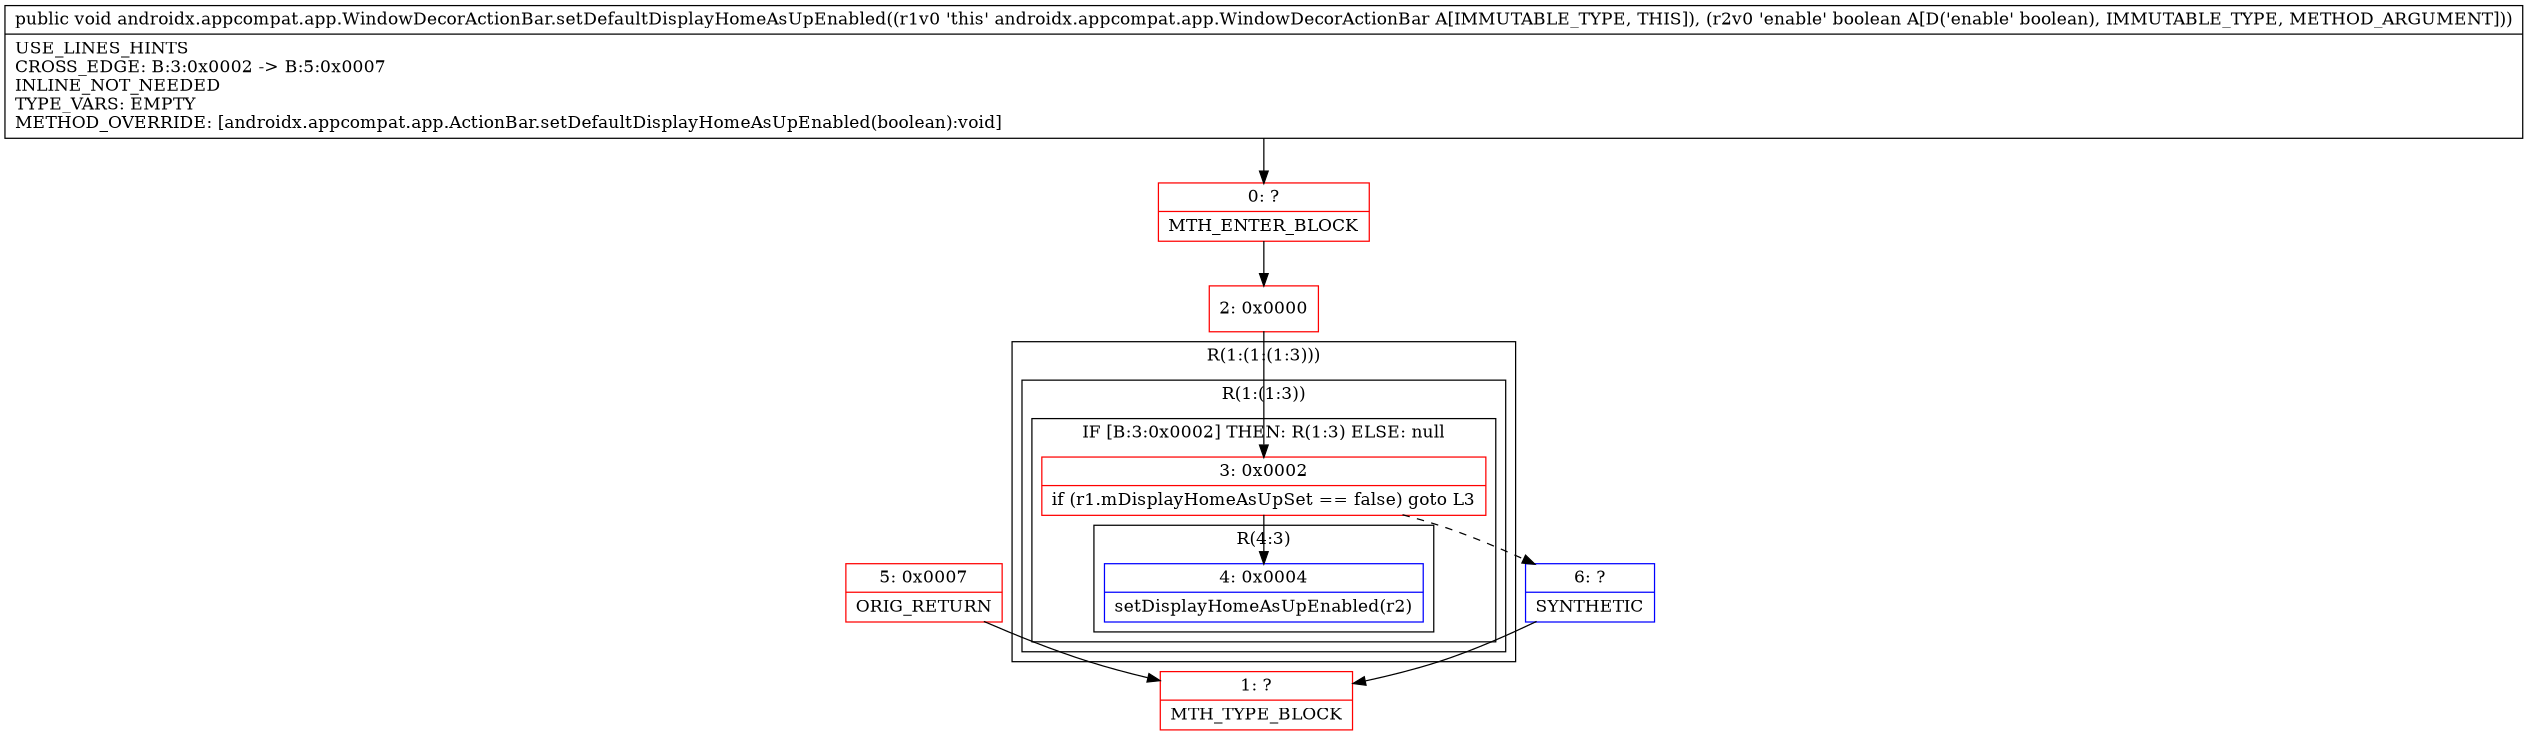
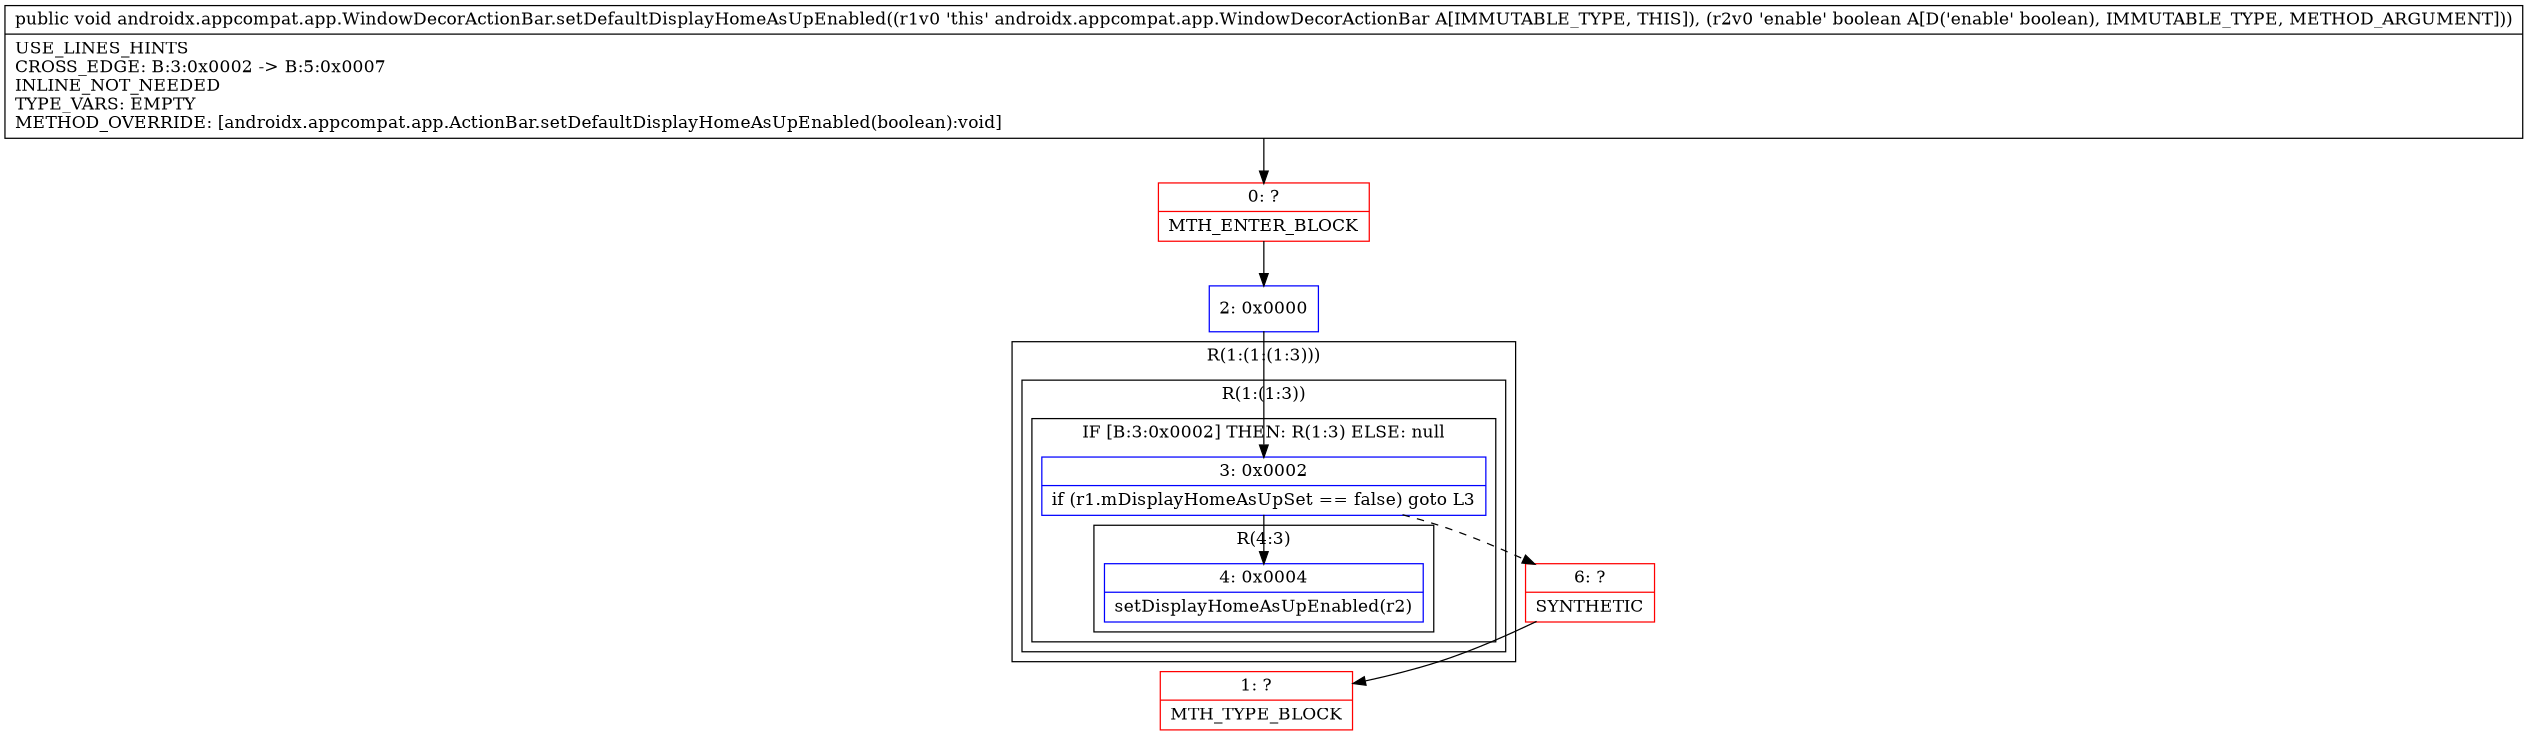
node "2: 0x0000": color red -> blue
node "3: 0x0002": color red -> blue
node "5: 0x0007": removed
node "6: ?": color blue -> red
